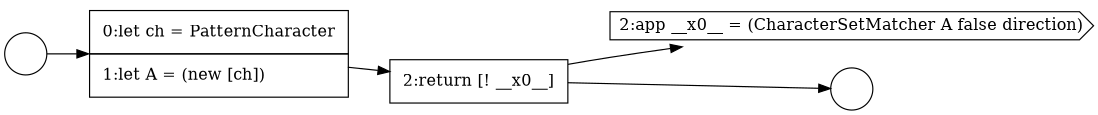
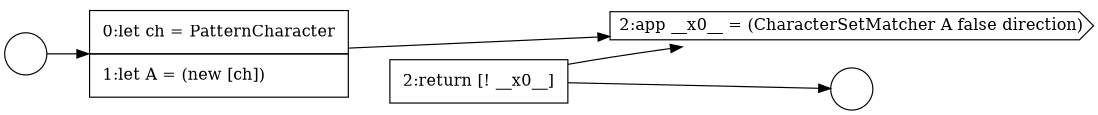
edge "0:let ch = PatternCharacter" -> "2:return [! __x0__]": now "0:let ch = PatternCharacter" -> "2:app __x0__ = (CharacterSetMatcher A false direction)"
